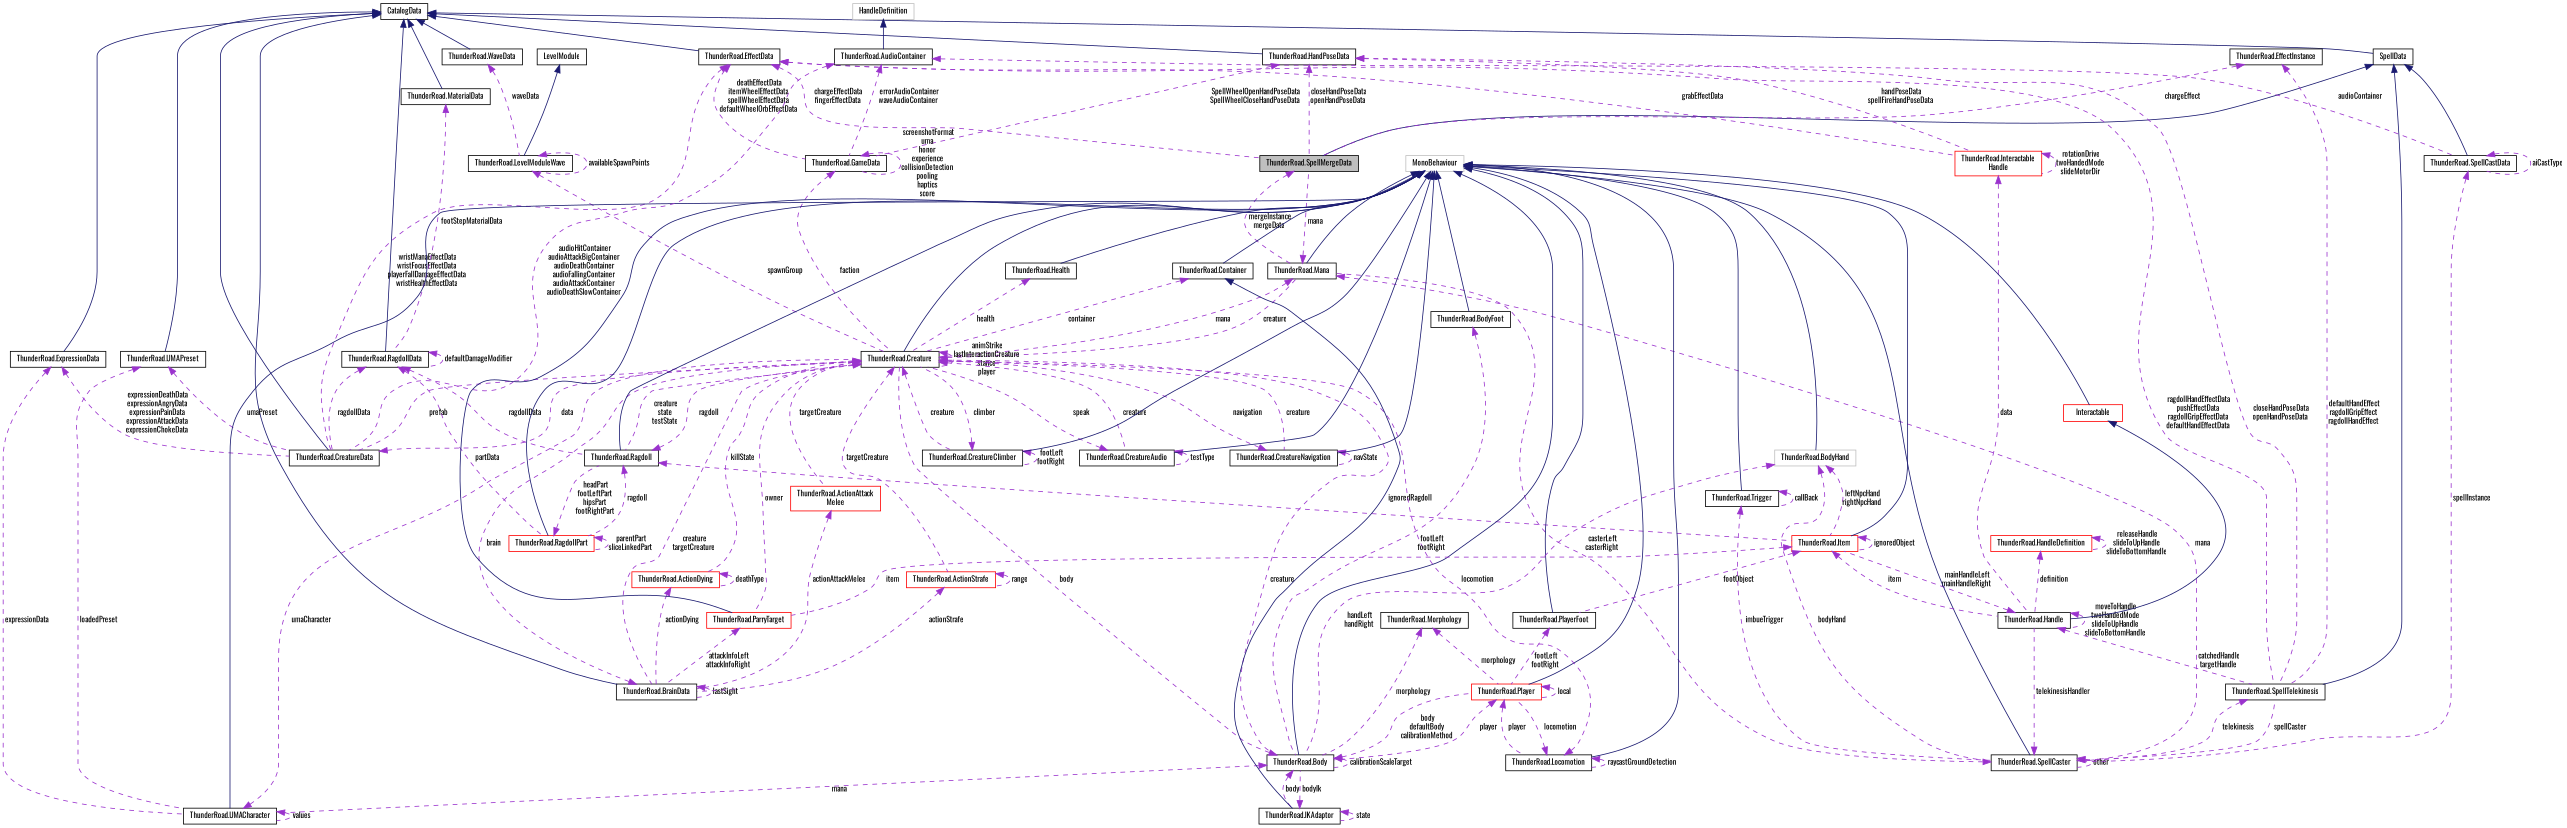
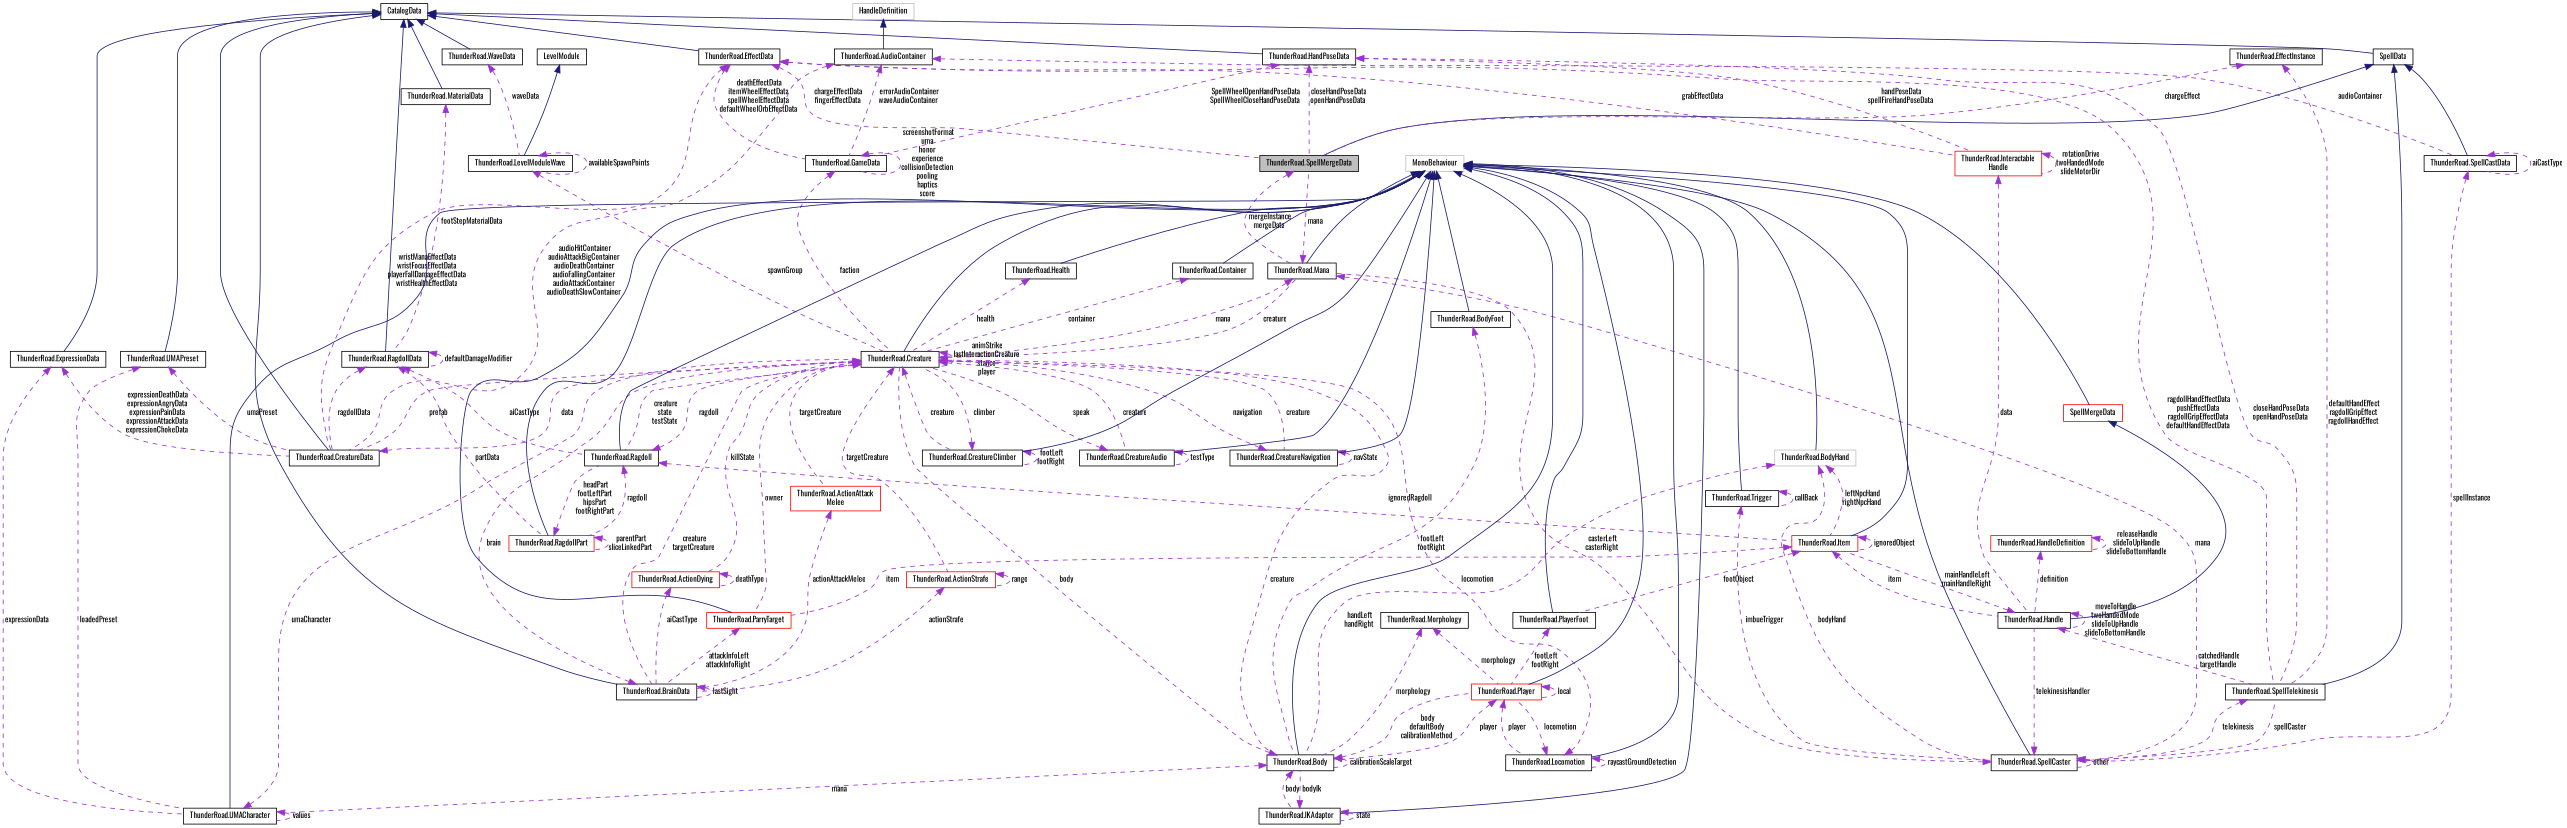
edge "ThunderRoad.Ragdoll" -> "ThunderRoad.RagdollData": label " ragdollData" -> " aiCastType"
node "Interactable": label "Interactable" -> "SpellMergeData"
edge "ThunderRoad.IKAdaptor" -> "ThunderRoad.Container": now "ThunderRoad.IKAdaptor" -> "MonoBehaviour"
edge "ThunderRoad.BrainData" -> "ThunderRoad.ActionDying": label " actionDying" -> " aiCastType"
